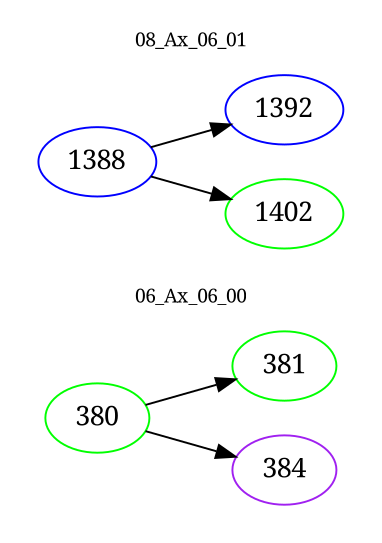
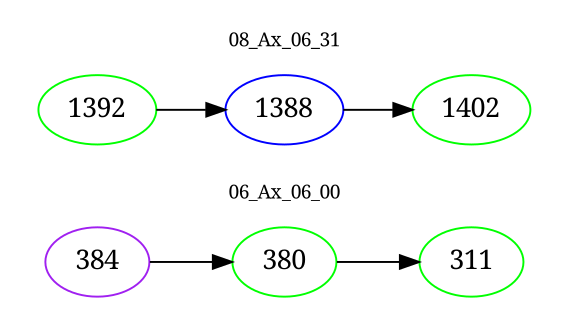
cluster "08_Ax_06_01": label "08_Ax_06_01" -> "08_Ax_06_31"
node "1392": color blue -> green
edge "1388" -> "1392": reversed
node "381": label "381" -> "311"
edge "380" -> "384": reversed
